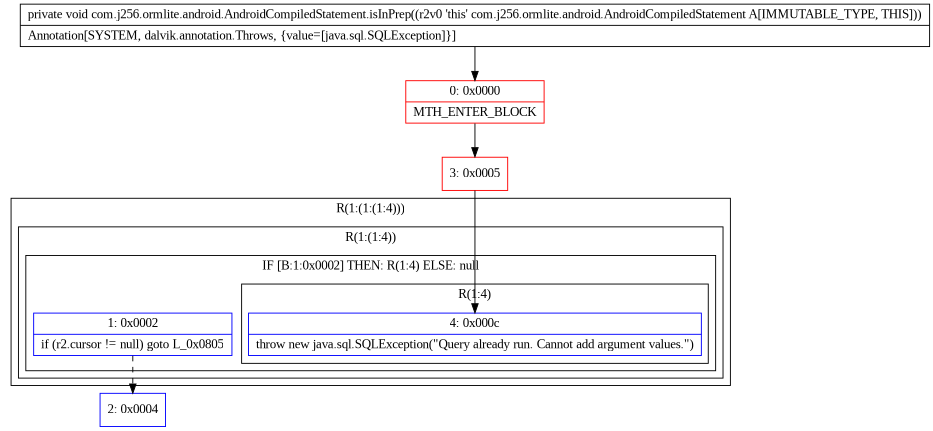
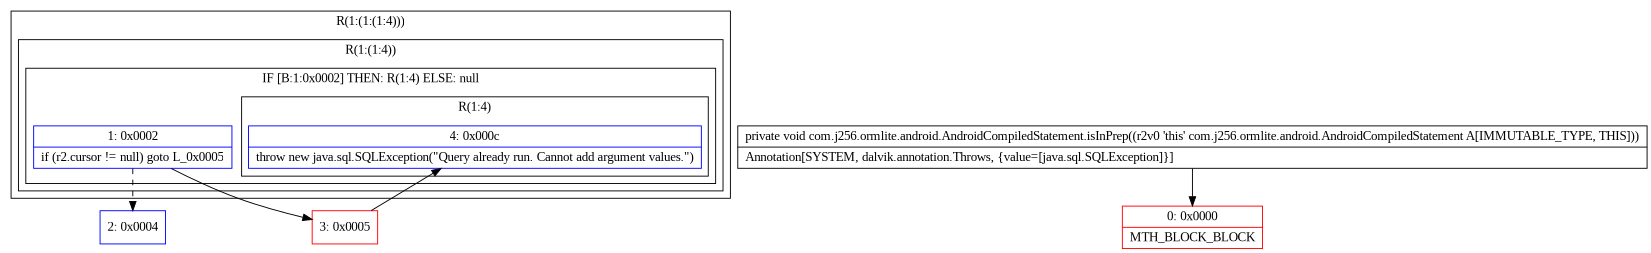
node "0: 0x0000": text "MTH_ENTER_BLOCK" -> "MTH_BLOCK_BLOCK"
edge "0: 0x0000" -> "3: 0x0005": now "1: 0x0002" -> "3: 0x0005"
node "1: 0x0002": text "if (r2.cursor != null) goto L_0x0805" -> "if (r2.cursor != null) goto L_0x0005"
